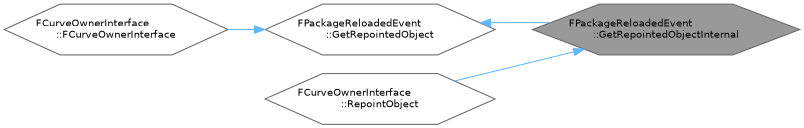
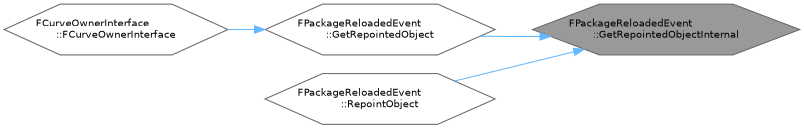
edge "FPackageReloadedEvent ::GetRepointedObjectInternal" -> "FPackageReloadedEvent ::GetRepointedObject": reversed
node "FCurveOwnerInterface ::RepointObject": label "FCurveOwnerInterface ::RepointObject" -> "FPackageReloadedEvent ::RepointObject"
